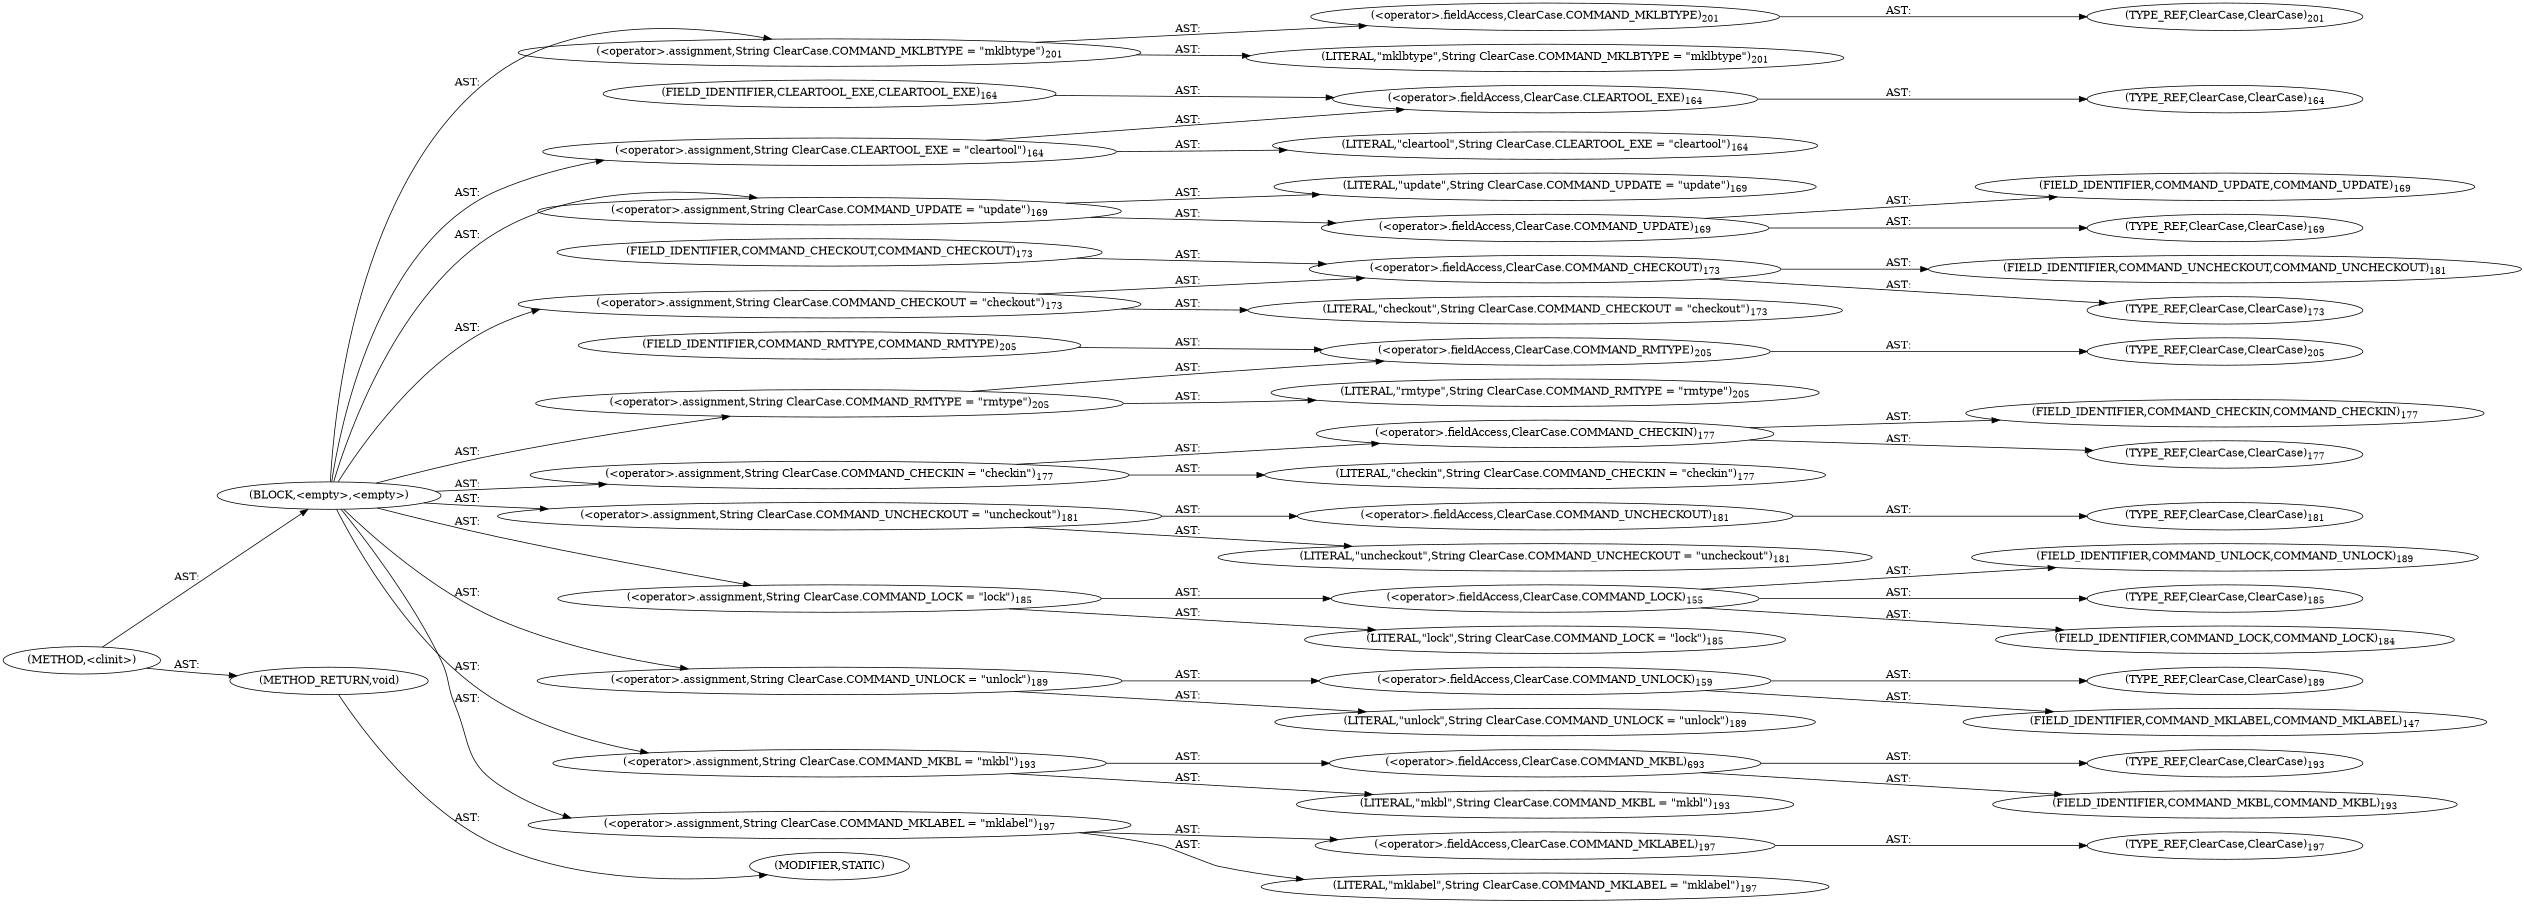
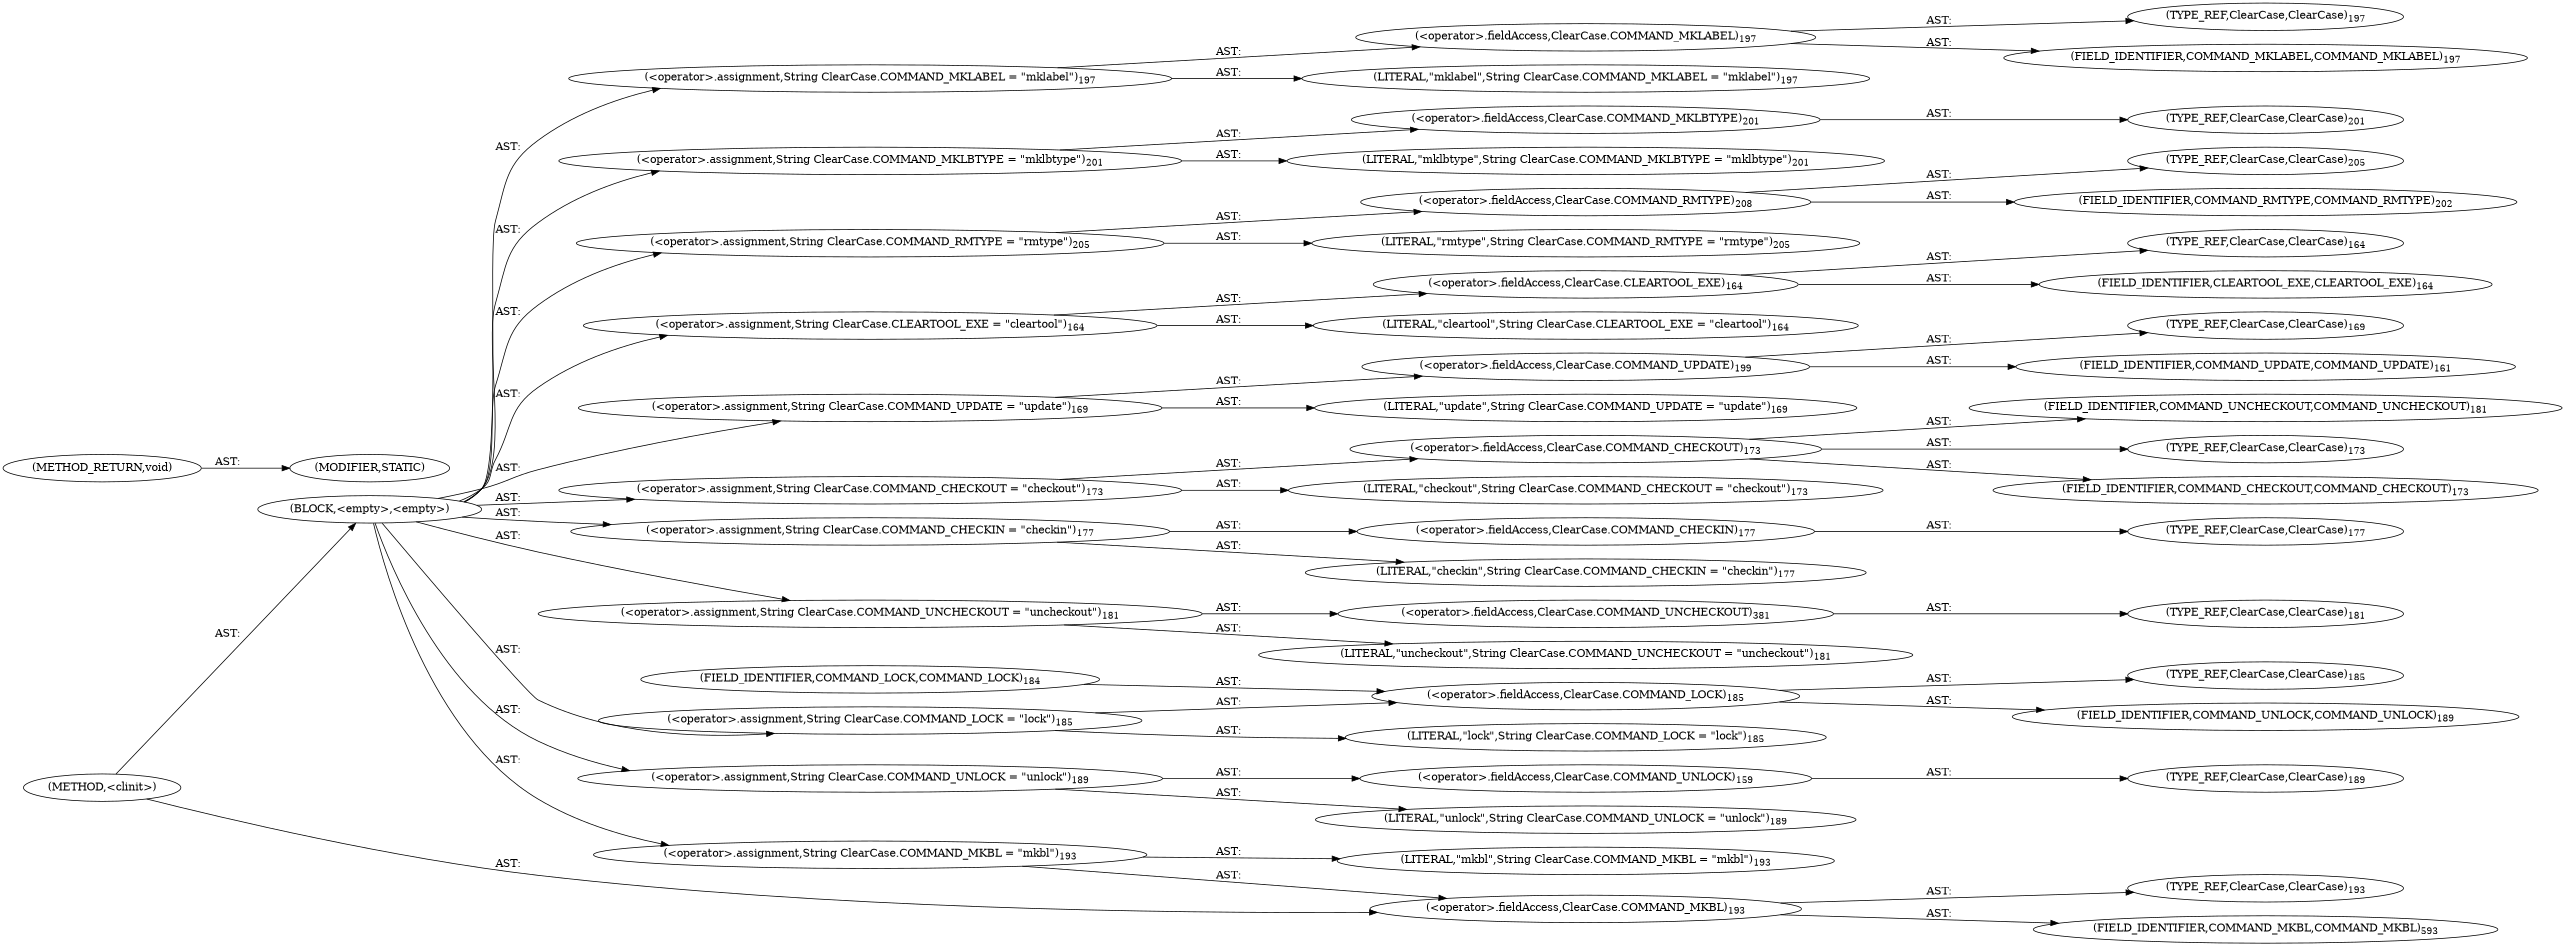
edge "(FIELD_IDENTIFIER,CLEARTOOL_EXE,CLEARTOOL_EXE)" -> "(<operator>.fieldAccess,ClearCase.CLEARTOOL_EXE)": reversed
node "(FIELD_IDENTIFIER,COMMAND_UPDATE,COMMAND_UPDATE)": text "169" -> "161"
node "(<operator>.fieldAccess,ClearCase.COMMAND_UPDATE)": text "169" -> "199"
edge "(FIELD_IDENTIFIER,COMMAND_CHECKOUT,COMMAND_CHECKOUT)" -> "(<operator>.fieldAccess,ClearCase.COMMAND_CHECKOUT)": reversed
node "(FIELD_IDENTIFIER,COMMAND_RMTYPE,COMMAND_RMTYPE)": text "205" -> "202"
edge "(FIELD_IDENTIFIER,COMMAND_RMTYPE,COMMAND_RMTYPE)" -> "(<operator>.fieldAccess,ClearCase.COMMAND_RMTYPE)": reversed
node "(<operator>.fieldAccess,ClearCase.COMMAND_RMTYPE)": text "205" -> "208"
node "(FIELD_IDENTIFIER,COMMAND_CHECKIN,COMMAND_CHECKIN)": removed
node "(<operator>.fieldAccess,ClearCase.COMMAND_UNCHECKOUT)": text "181" -> "381"
node "(<operator>.fieldAccess,ClearCase.COMMAND_LOCK)": text "155" -> "185"
edge "(<operator>.fieldAccess,ClearCase.COMMAND_LOCK)" -> "(FIELD_IDENTIFIER,COMMAND_LOCK,COMMAND_LOCK)": reversed
edge "(METHOD,<clinit>)" -> "(METHOD_RETURN,void)": now "(METHOD,<clinit>)" -> "(<operator>.fieldAccess,ClearCase.COMMAND_MKBL)"
edge "(<operator>.fieldAccess,ClearCase.COMMAND_UNLOCK)" -> "(FIELD_IDENTIFIER,COMMAND_MKLABEL,COMMAND_MKLABEL)": now "(<operator>.fieldAccess,ClearCase.COMMAND_MKLABEL)" -> "(FIELD_IDENTIFIER,COMMAND_MKLABEL,COMMAND_MKLABEL)"
node "(FIELD_IDENTIFIER,COMMAND_MKLABEL,COMMAND_MKLABEL)": text "147" -> "197"
node "(<operator>.fieldAccess,ClearCase.COMMAND_MKBL)": text "693" -> "193"
node "(FIELD_IDENTIFIER,COMMAND_MKBL,COMMAND_MKBL)": text "193" -> "593"
